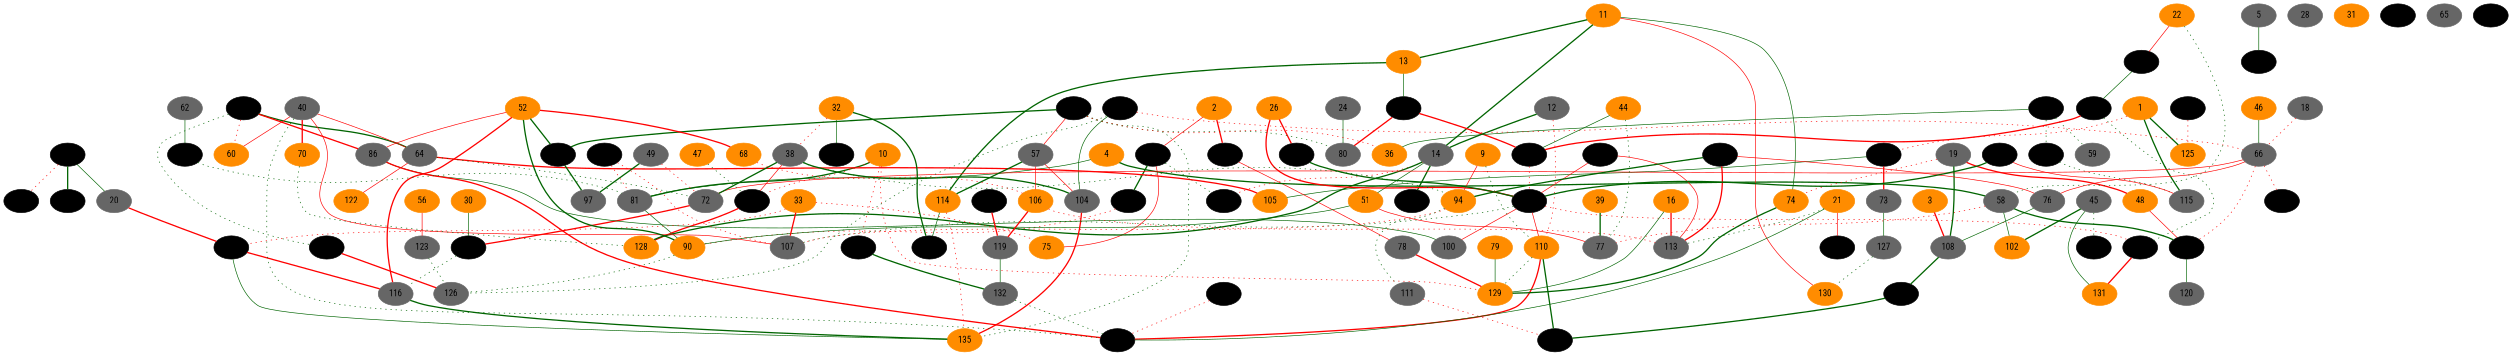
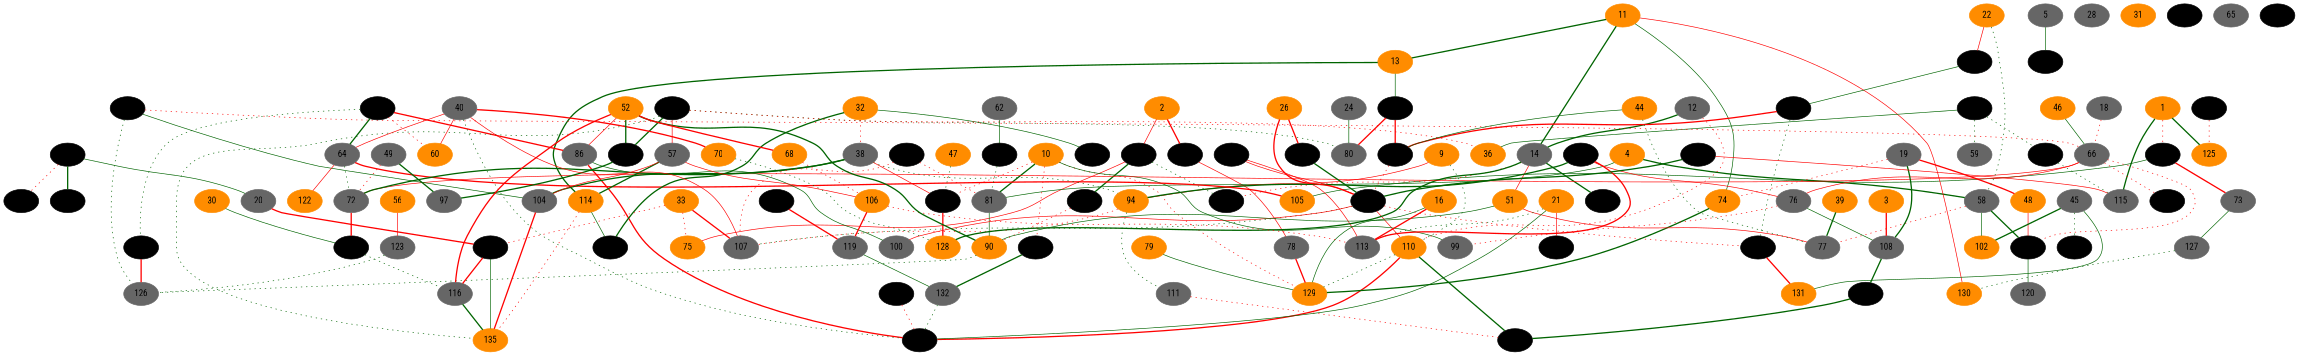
edge "14" -- "51": color darkgreen -> red
node "99": added
